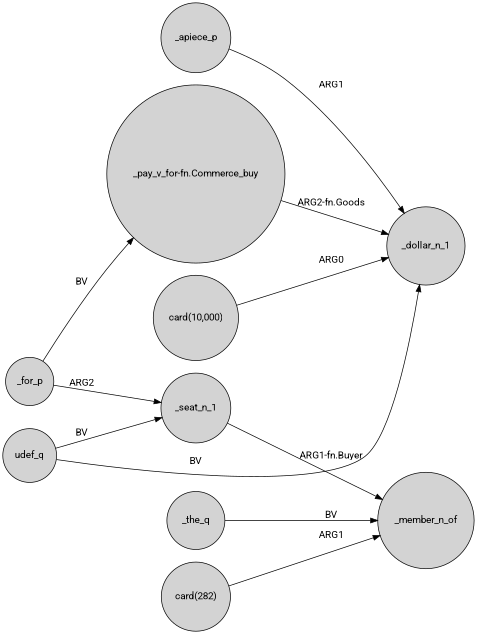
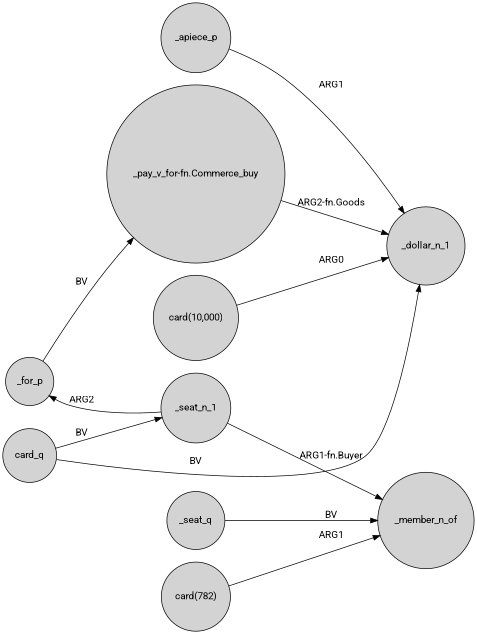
edge "_for_p" -> "_seat_n_1": reversed
node "udef_q": label "udef_q" -> "card_q"
node "_the_q": label "_the_q" -> "_seat_q"
node "card(282)": label "card(282)" -> "card(782)"
